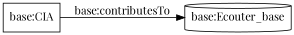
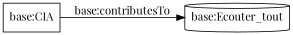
node "base:Ecouter_base": label "base:Ecouter_base" -> "base:Ecouter_tout"
